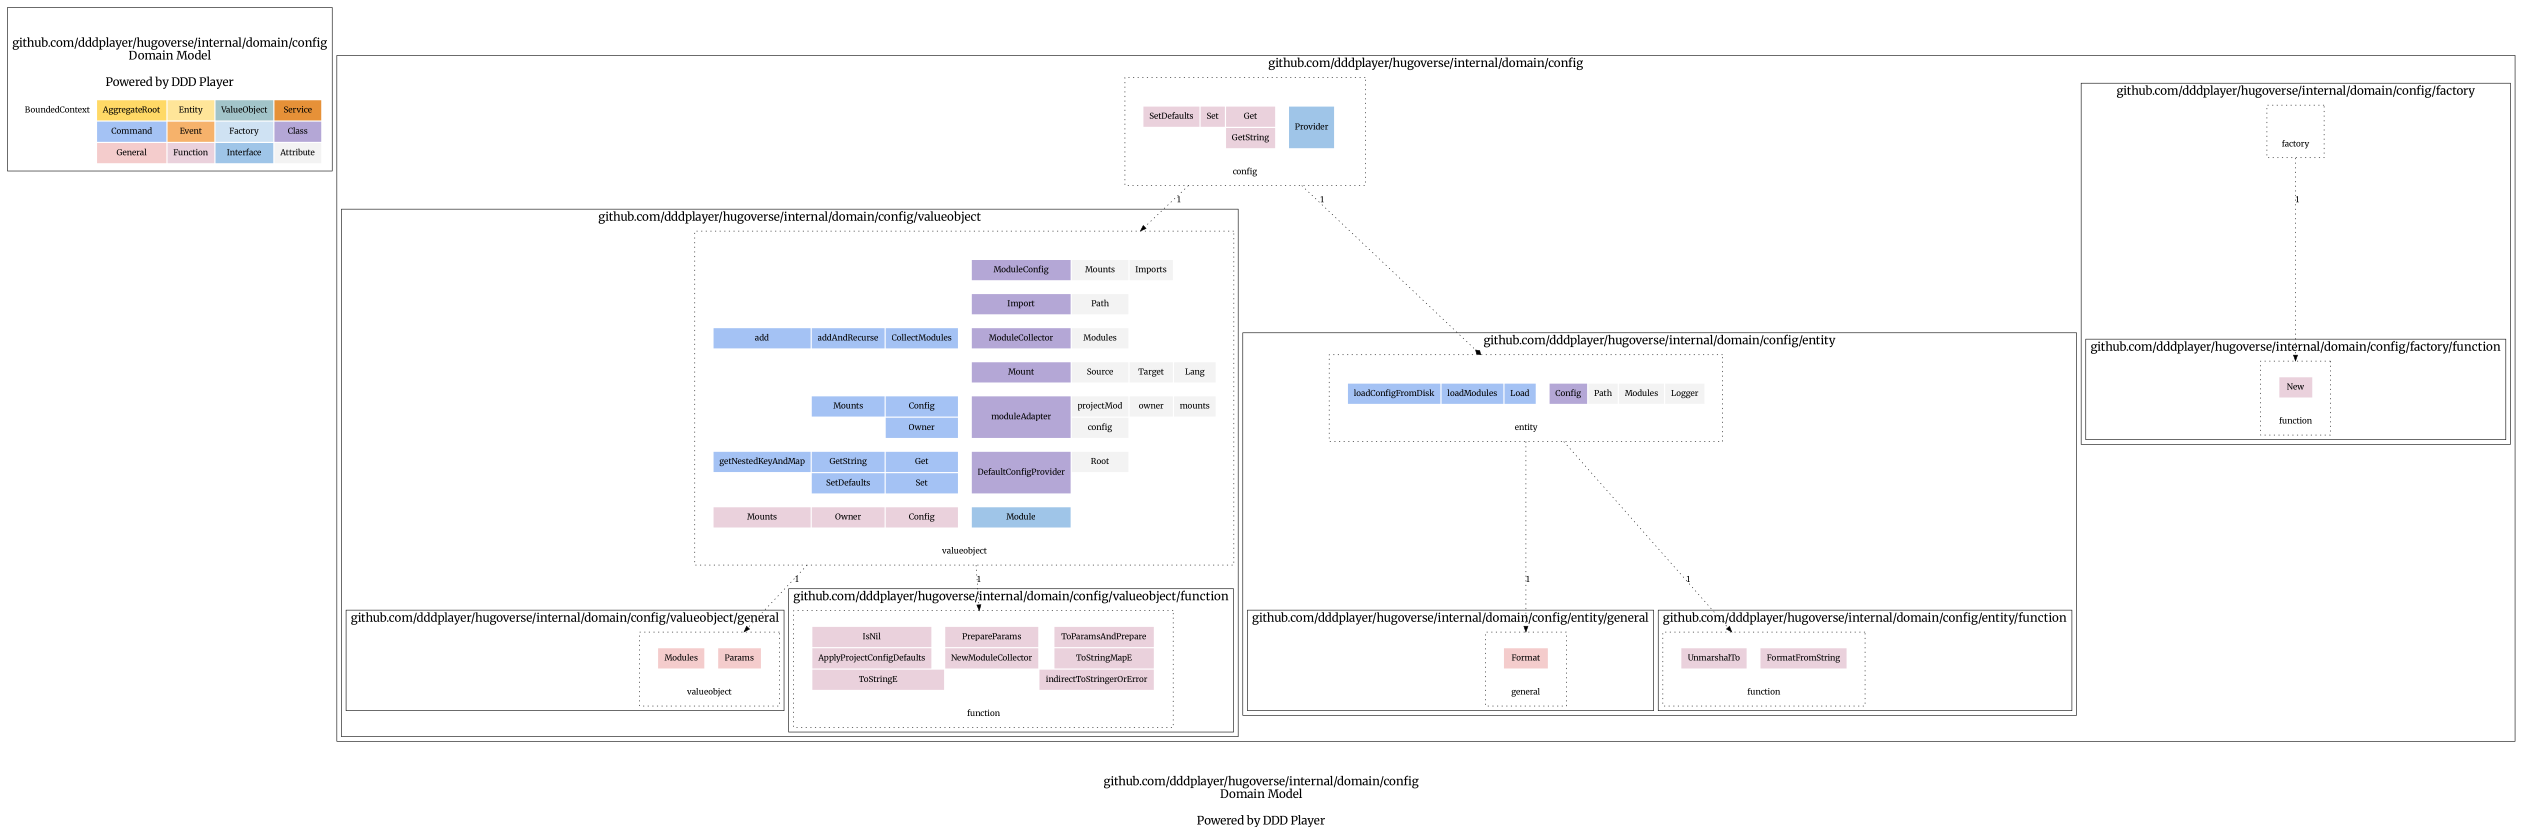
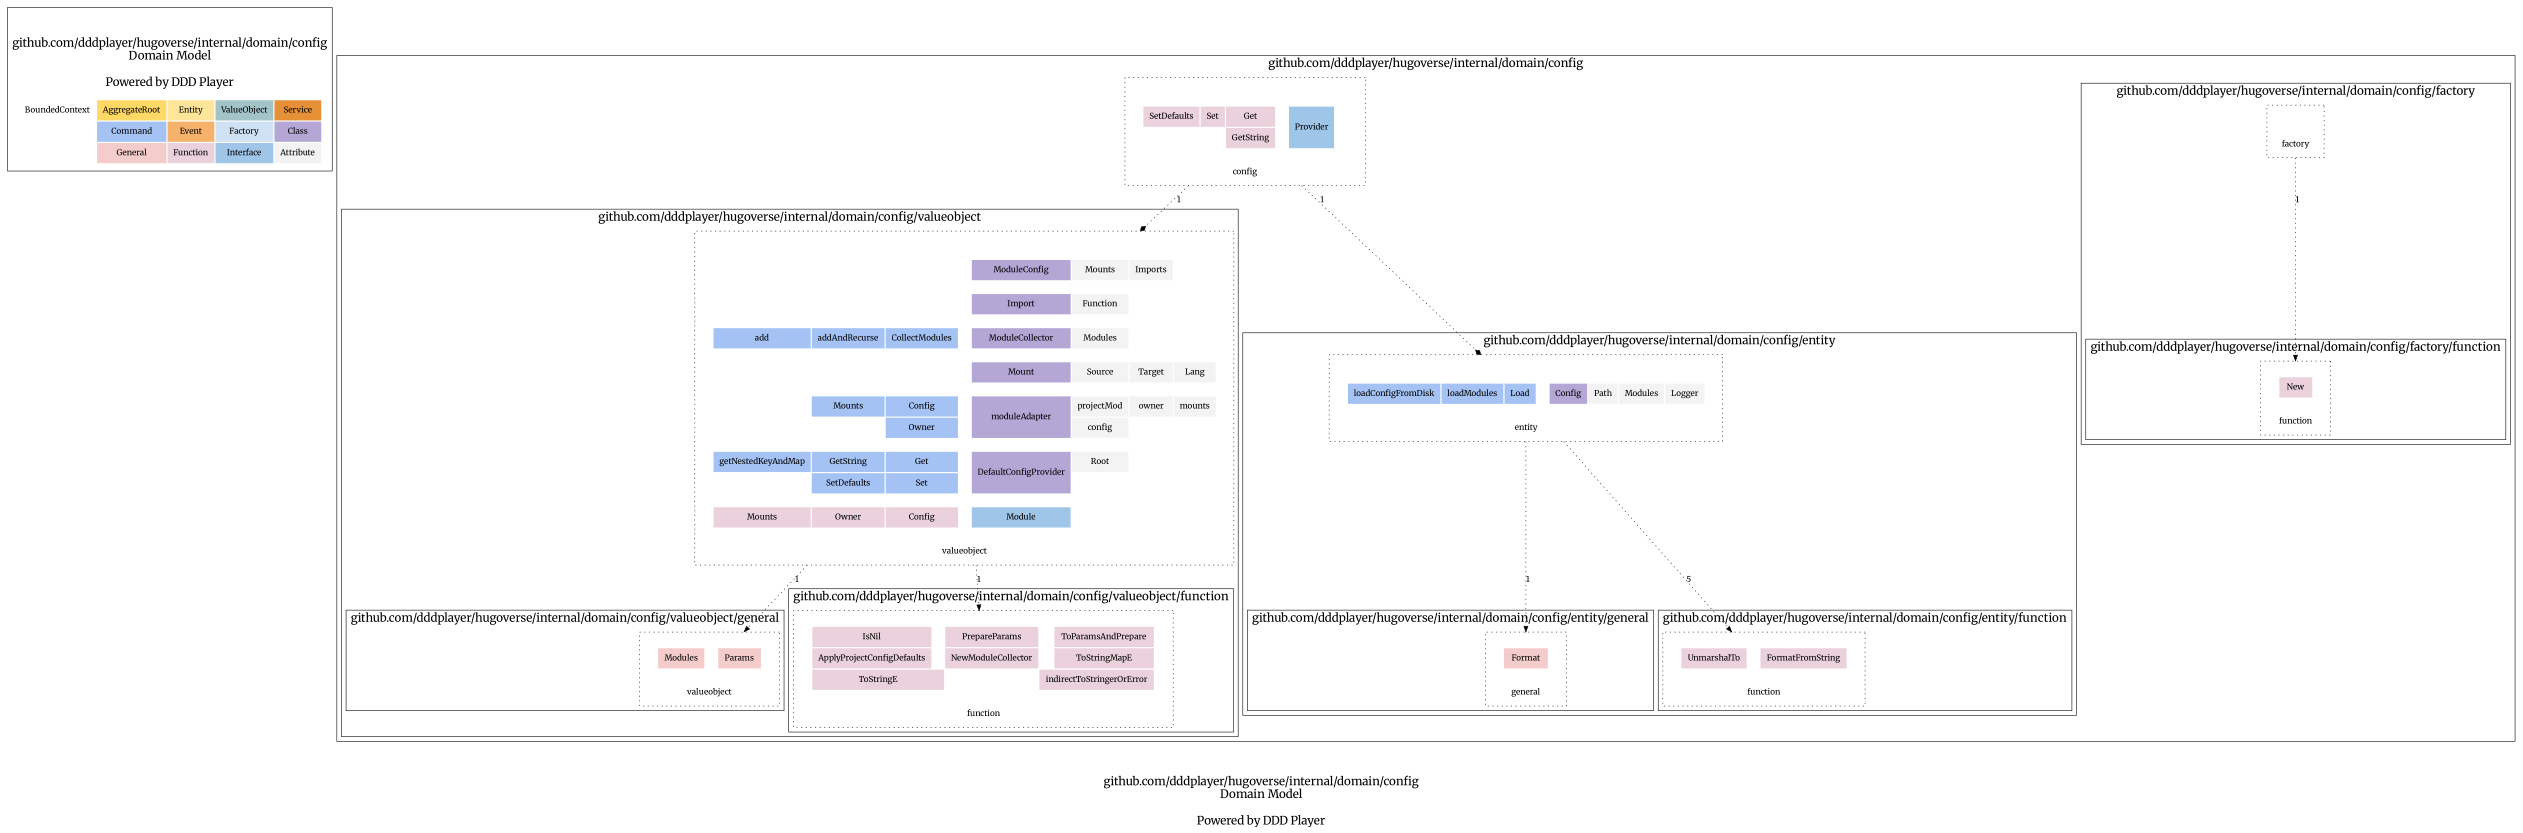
edge "SetDefaults" -> "ModuleConfig": arrowhead normal -> diamond
node "ModuleConfig": text "Path" -> "Function"
edge "loadConfigFromDisk" -> "UnmarshalTo": label "1" -> "5"
